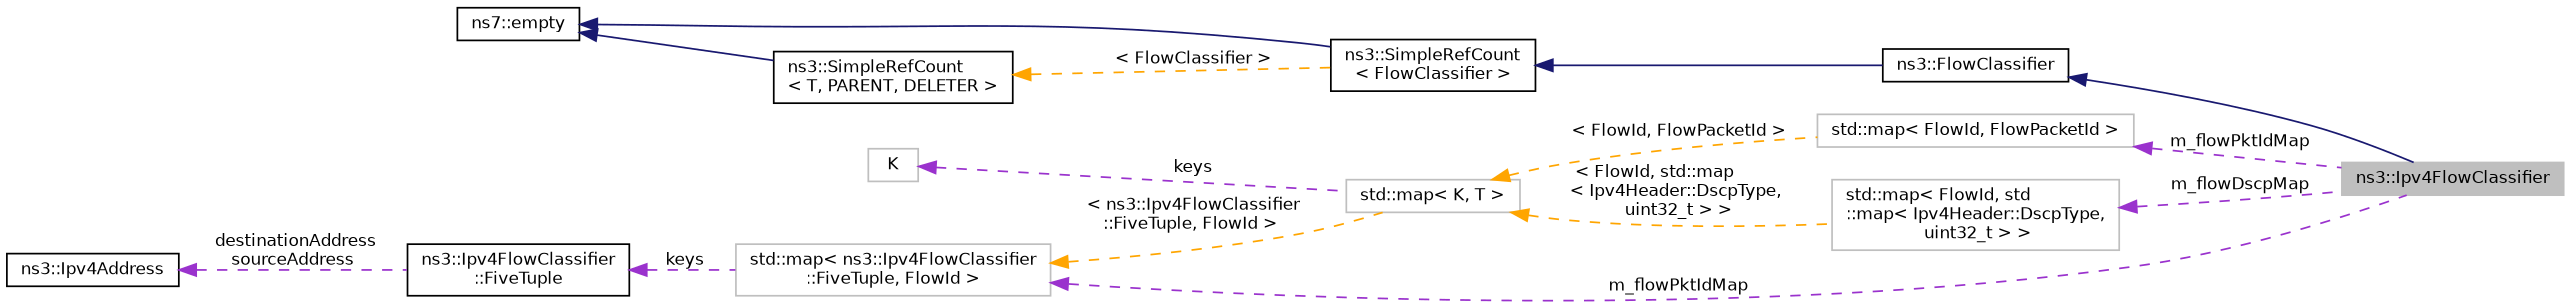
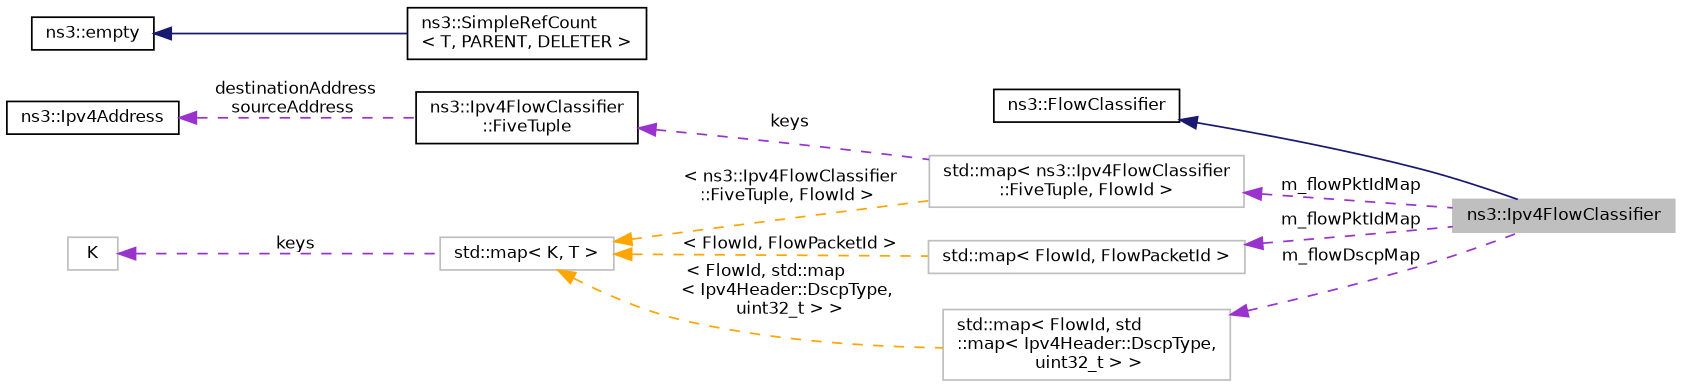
node "ns7::empty": label "ns7::empty" -> "ns3::empty"
node "ns3::SimpleRefCount < FlowClassifier >": removed
edge "std::map< K, T >" -> "std::map< ns3::Ipv4FlowClassifier ::FiveTuple, FlowId >": reversed
